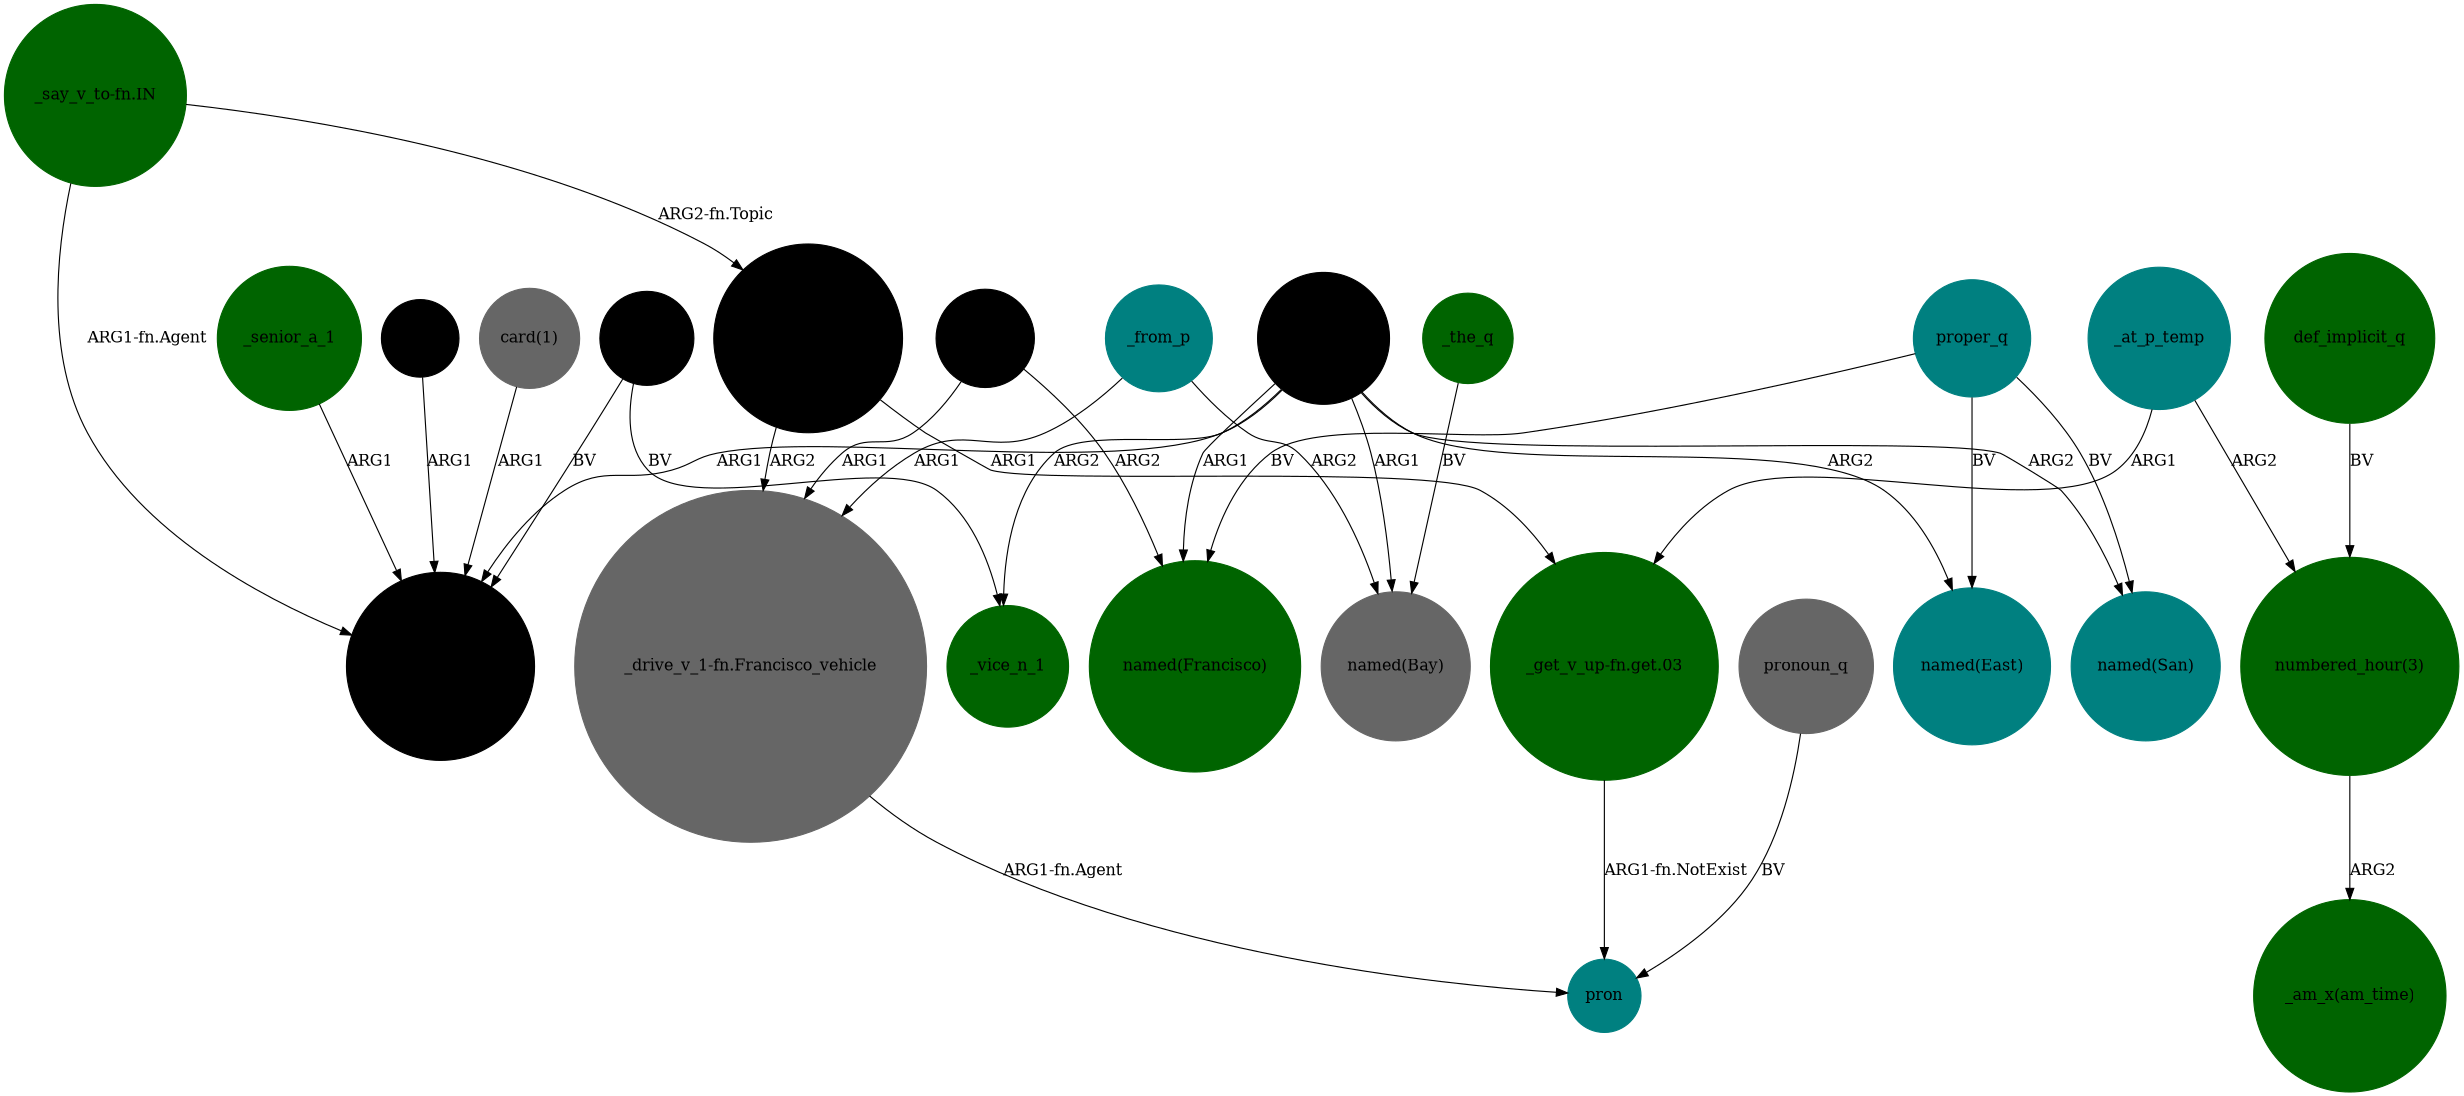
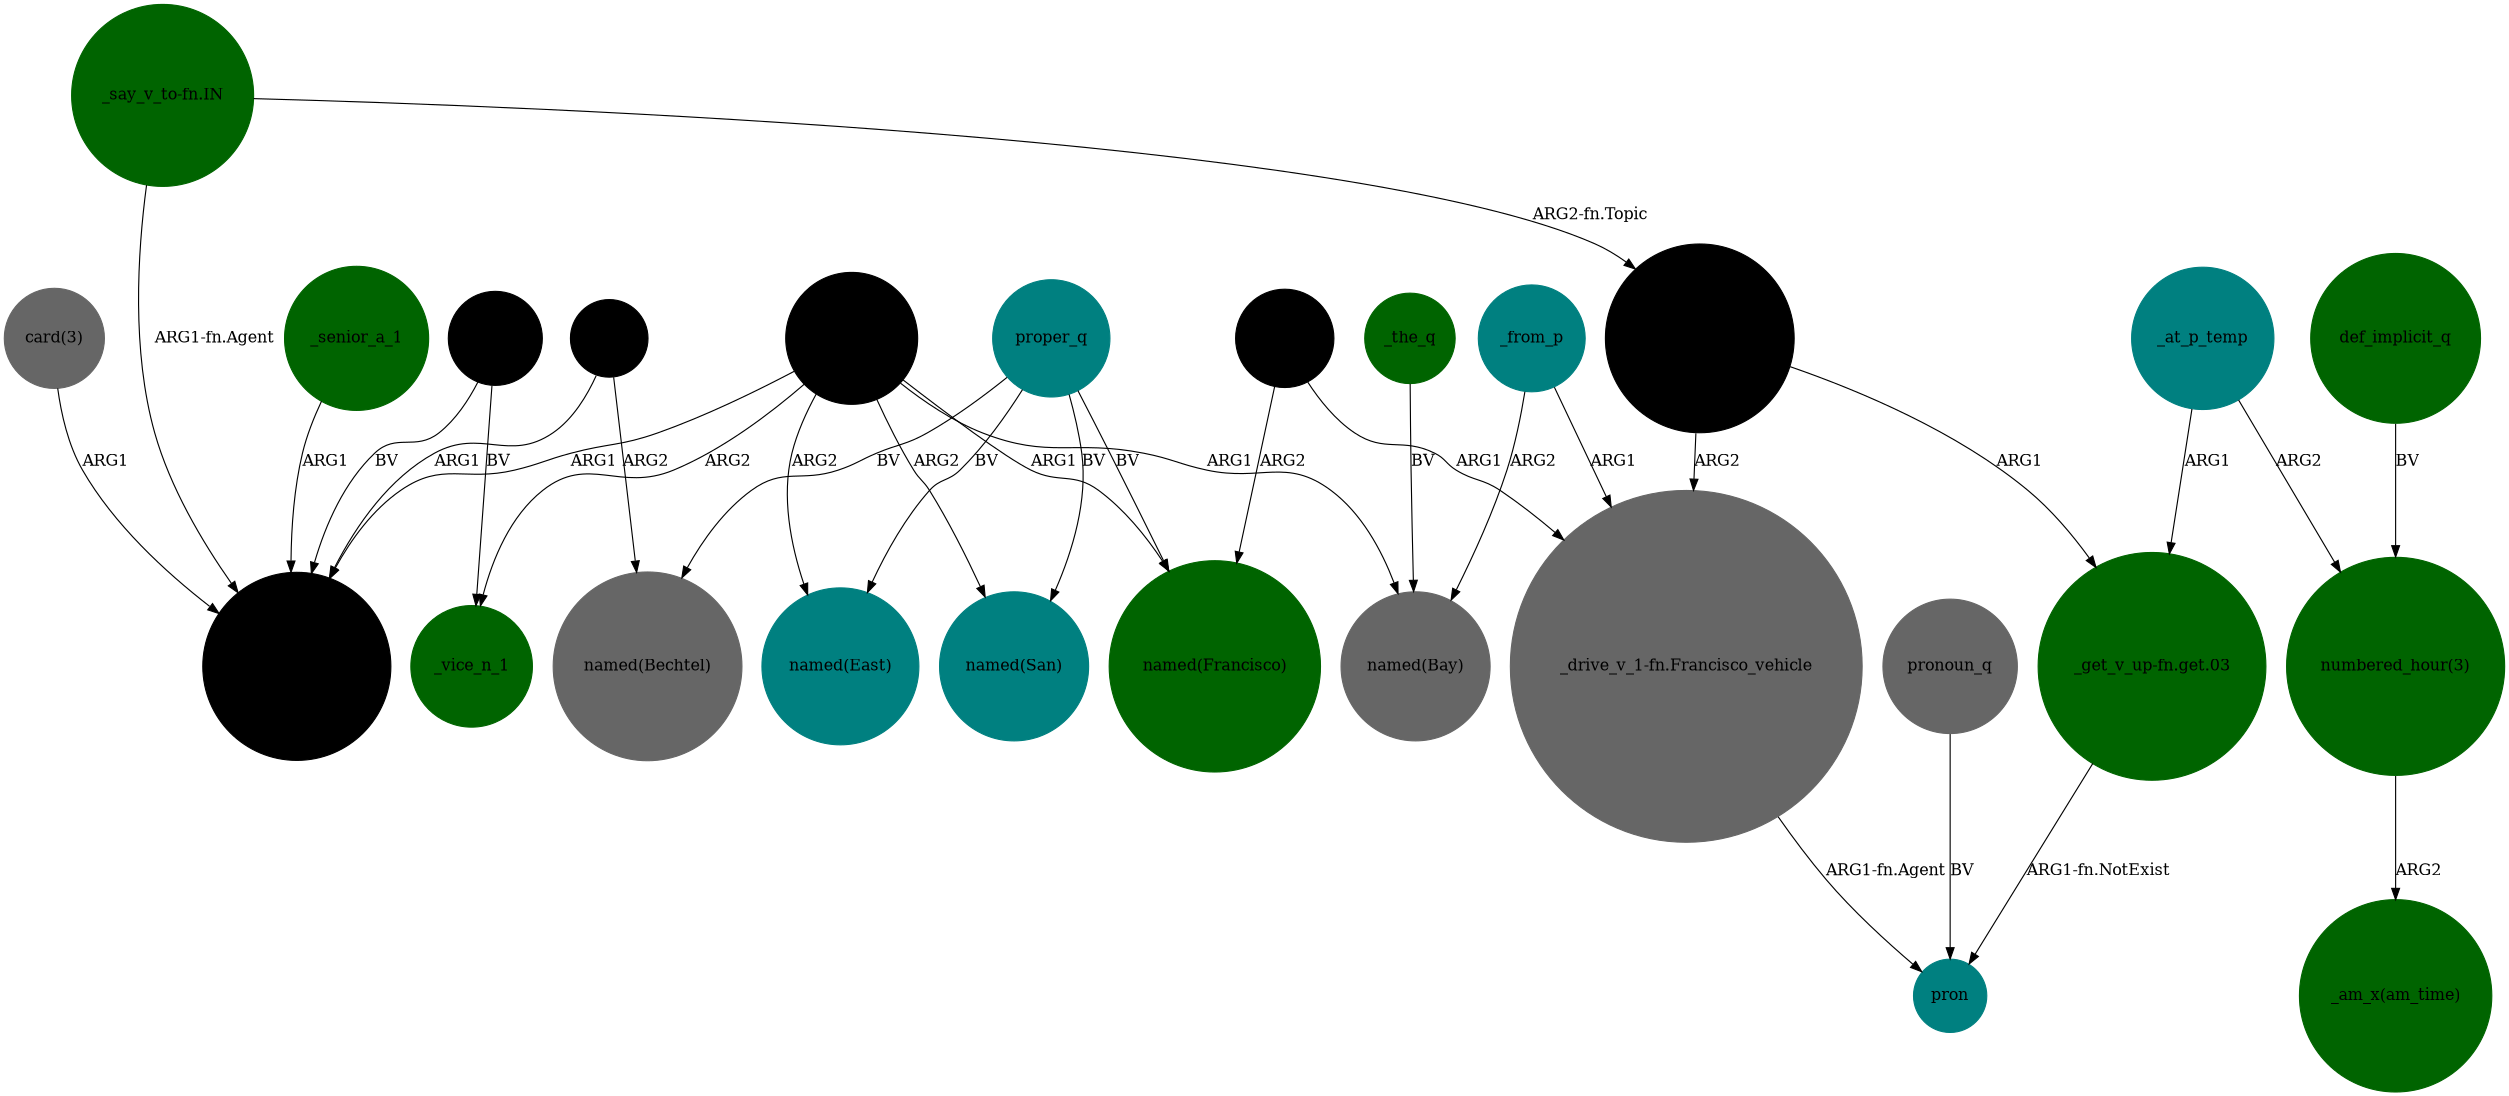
node "card(1)": label "card(1)" -> "card(3)"
node "named(Bechtel)": added
